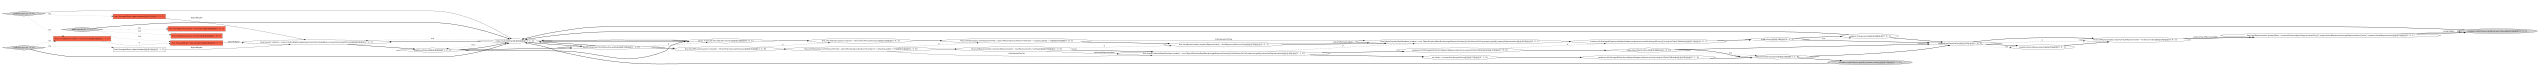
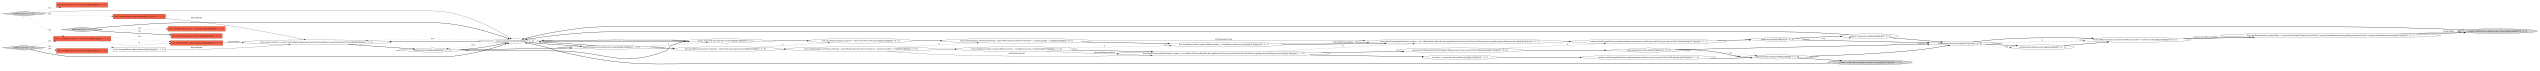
node "final JsonRepresentation members@@@2@@@['1', '0', '0']": added
edge "addProperties['0', '0', '1']" -> "final JsonRepresentation members@@@2@@@['0', '0', '1']": style dotted -> bold
node "final JsonRepresentation members@@@2@@@['0', '1', '0']": added
